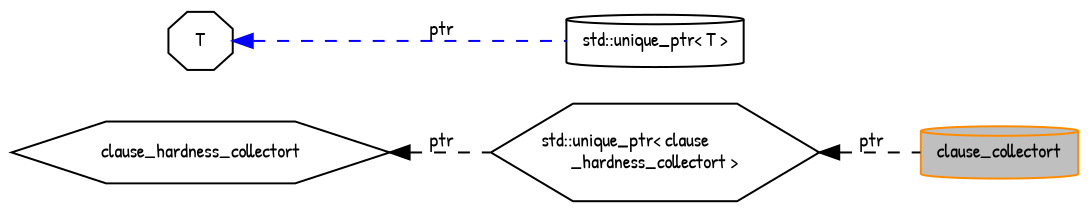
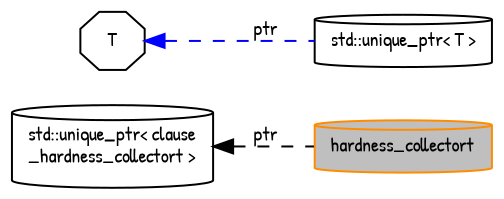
node "clause_hardness_collectort": removed
node "std::unique_ptr< clause _hardness_collectort >": shape hexagon -> cylinder
node "clause_collectort": label "clause_collectort" -> "hardness_collectort"
